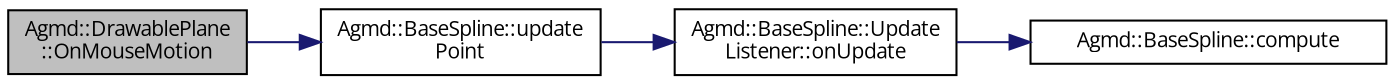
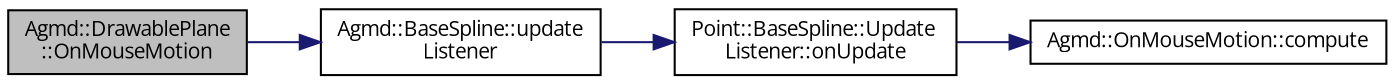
node "Agmd::BaseSpline::update Point": label "Agmd::BaseSpline::update Point" -> "Agmd::BaseSpline::update Listener"
node "Agmd::BaseSpline::Update Listener::onUpdate": label "Agmd::BaseSpline::Update Listener::onUpdate" -> "Point::BaseSpline::Update Listener::onUpdate"
node "Agmd::BaseSpline::compute": label "Agmd::BaseSpline::compute" -> "Agmd::OnMouseMotion::compute"
